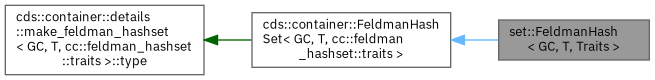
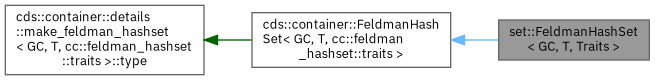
node "set::FeldmanHash < GC, T, Traits >": label "set::FeldmanHash < GC, T, Traits >" -> "set::FeldmanHashSet < GC, T, Traits >"
